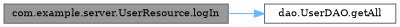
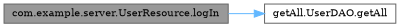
node "dao.UserDAO.getAll": label "dao.UserDAO.getAll" -> "getAll.UserDAO.getAll"
